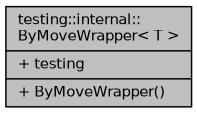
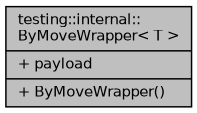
node "testing::internal::": text "+ testing" -> "+ payload"
